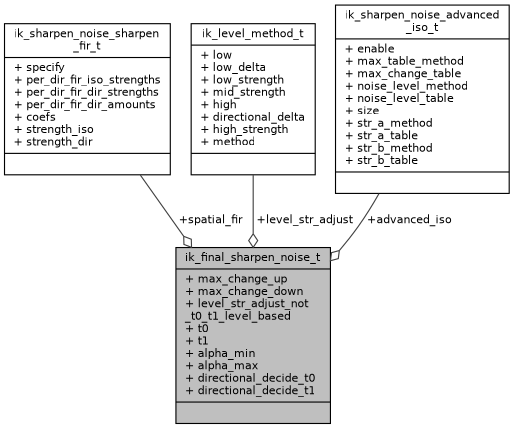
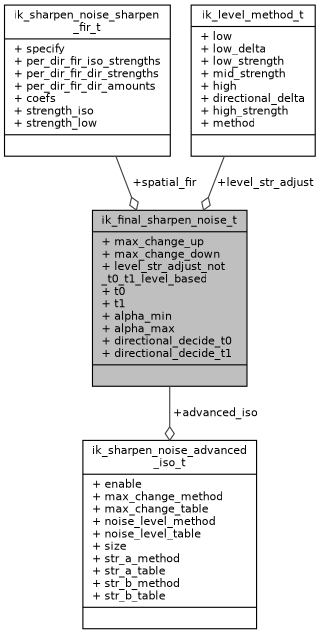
node "ik_sharpen_noise_advanced": text "+ max_table_method" -> "+ max_change_method"
node "ik_sharpen_noise_sharpen": text "+ strength_dir" -> "+ strength_low"
edge "ik_sharpen_noise_advanced" -> "ik_final_sharpen_noise_t": reversed
